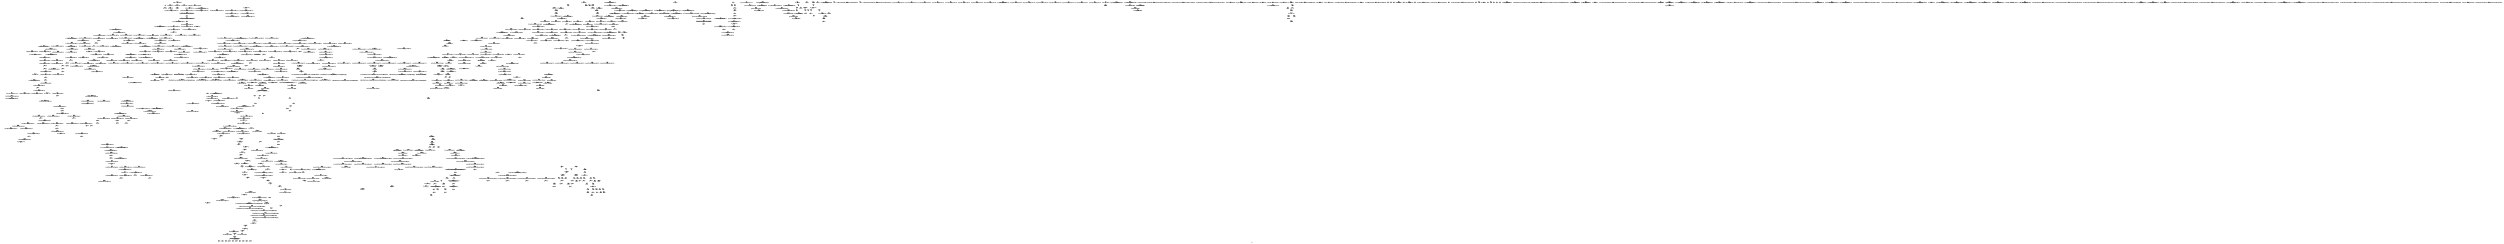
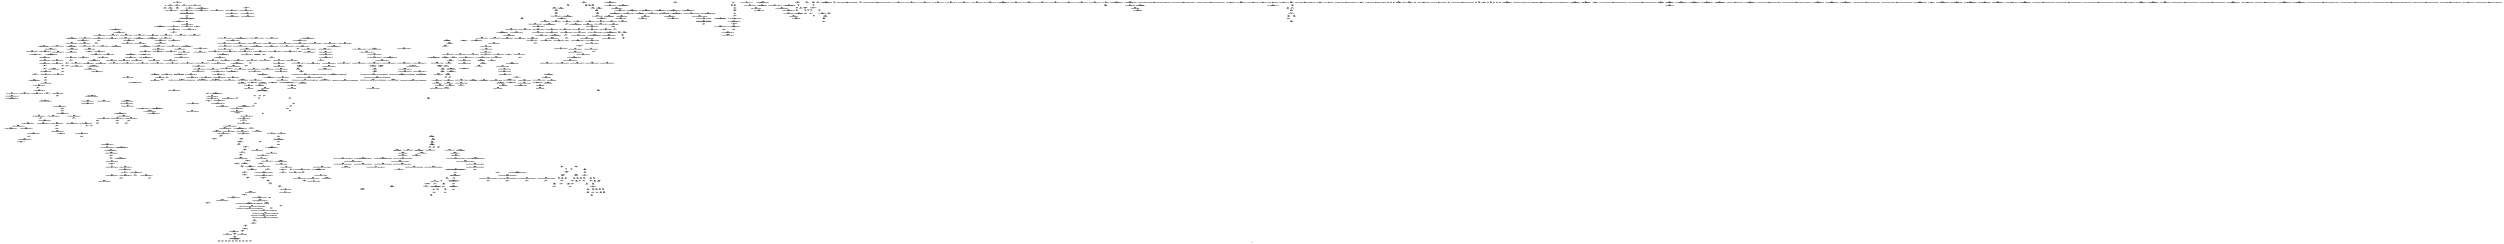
node "NodeID: 428": removed
node "NodeID: 477": removed
